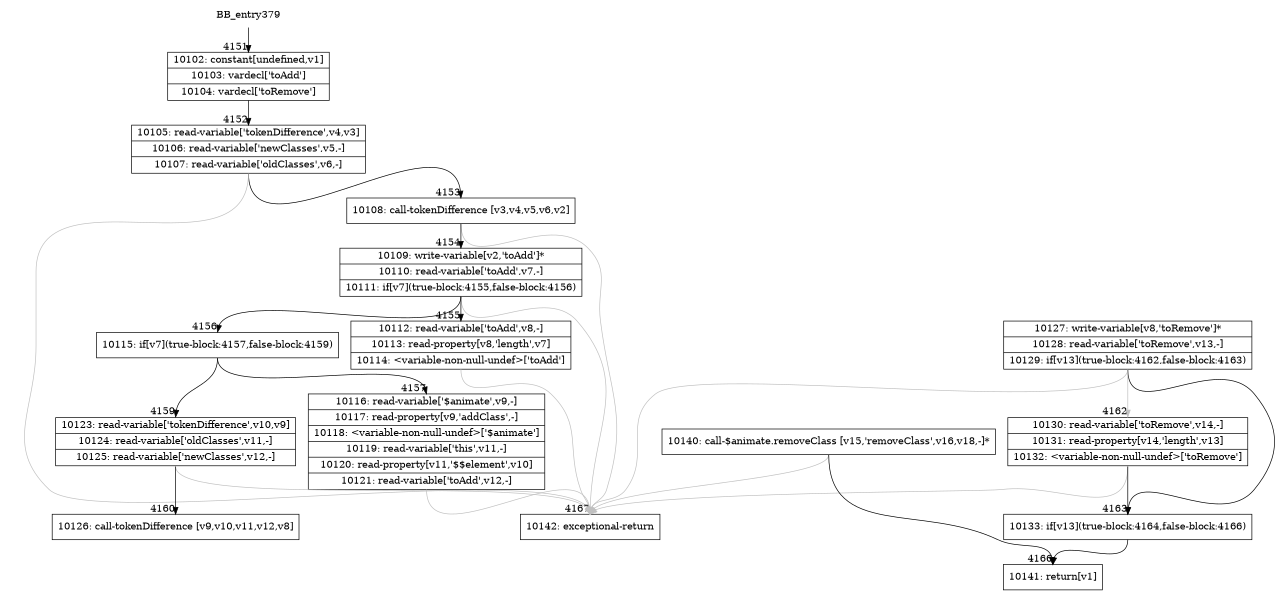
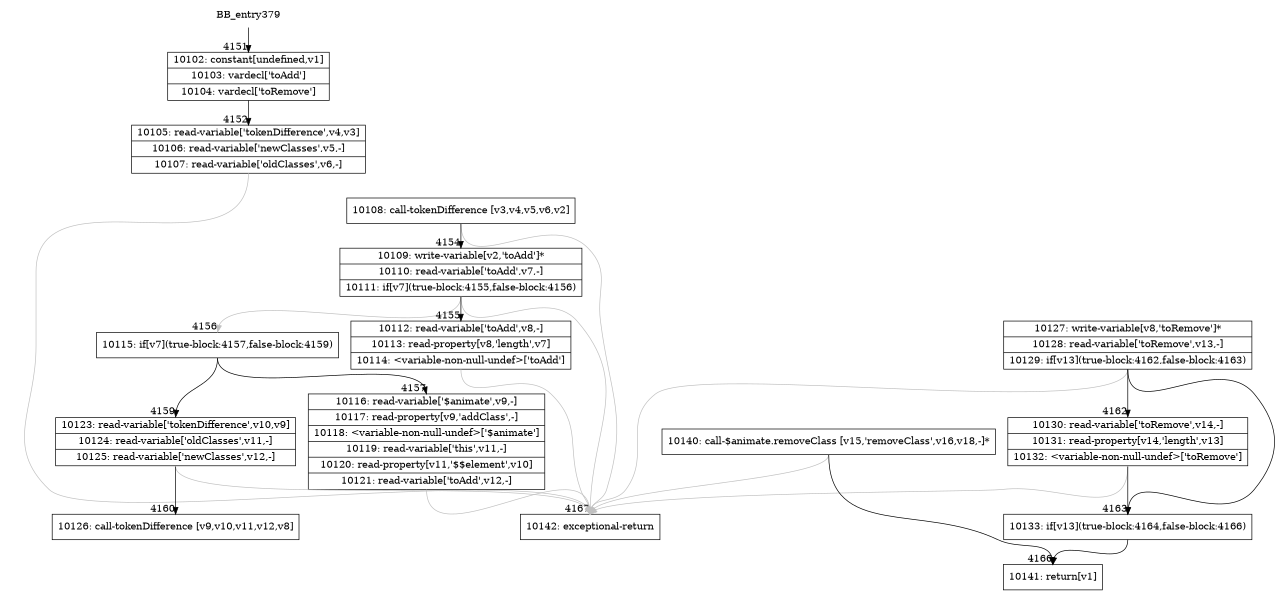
edge "10105: read-variable['tokenDifference',v4,v3]" -> "10108: call-tokenDifference [v3,v4,v5,v6,v2]": removed
edge "10109: write-variable[v2,'toAdd']*" -> "10115: if[v7](true-block:4157,false-block:4159)": color black -> gray
edge "10127: write-variable[v8,'toRemove']*" -> "10130: read-variable['toRemove',v14,-]": color gray -> black
